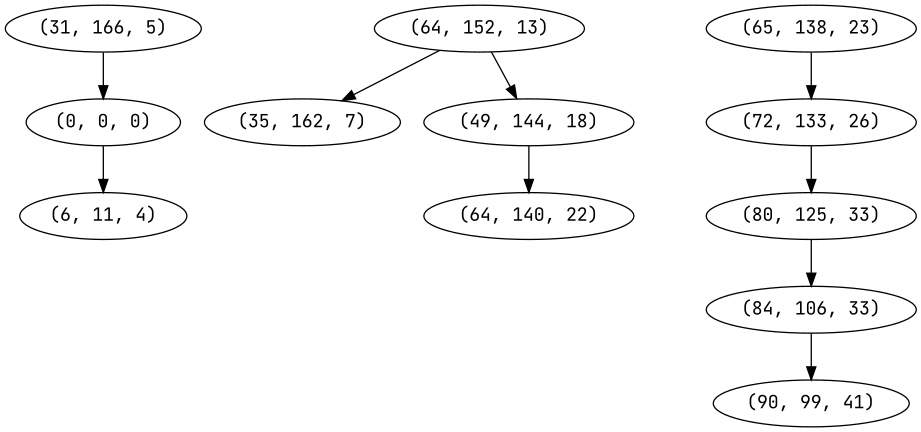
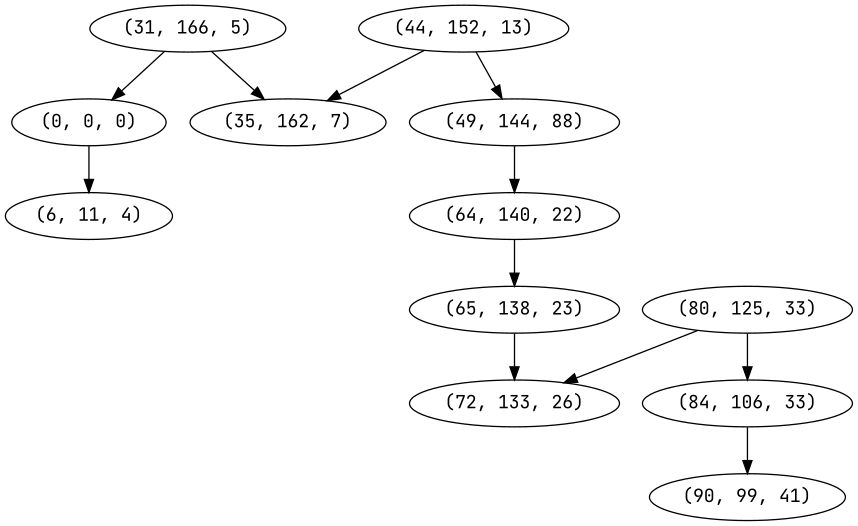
node "(64, 152, 13)": label "(64, 152, 13)" -> "(44, 152, 13)"
edge "(31, 166, 5)" -> "(35, 162, 7)": added
node "(49, 144, 18)": label "(49, 144, 18)" -> "(49, 144, 88)"
edge "(72, 133, 26)" -> "(80, 125, 33)": reversed
edge "(64, 140, 22)" -> "(65, 138, 23)": added
